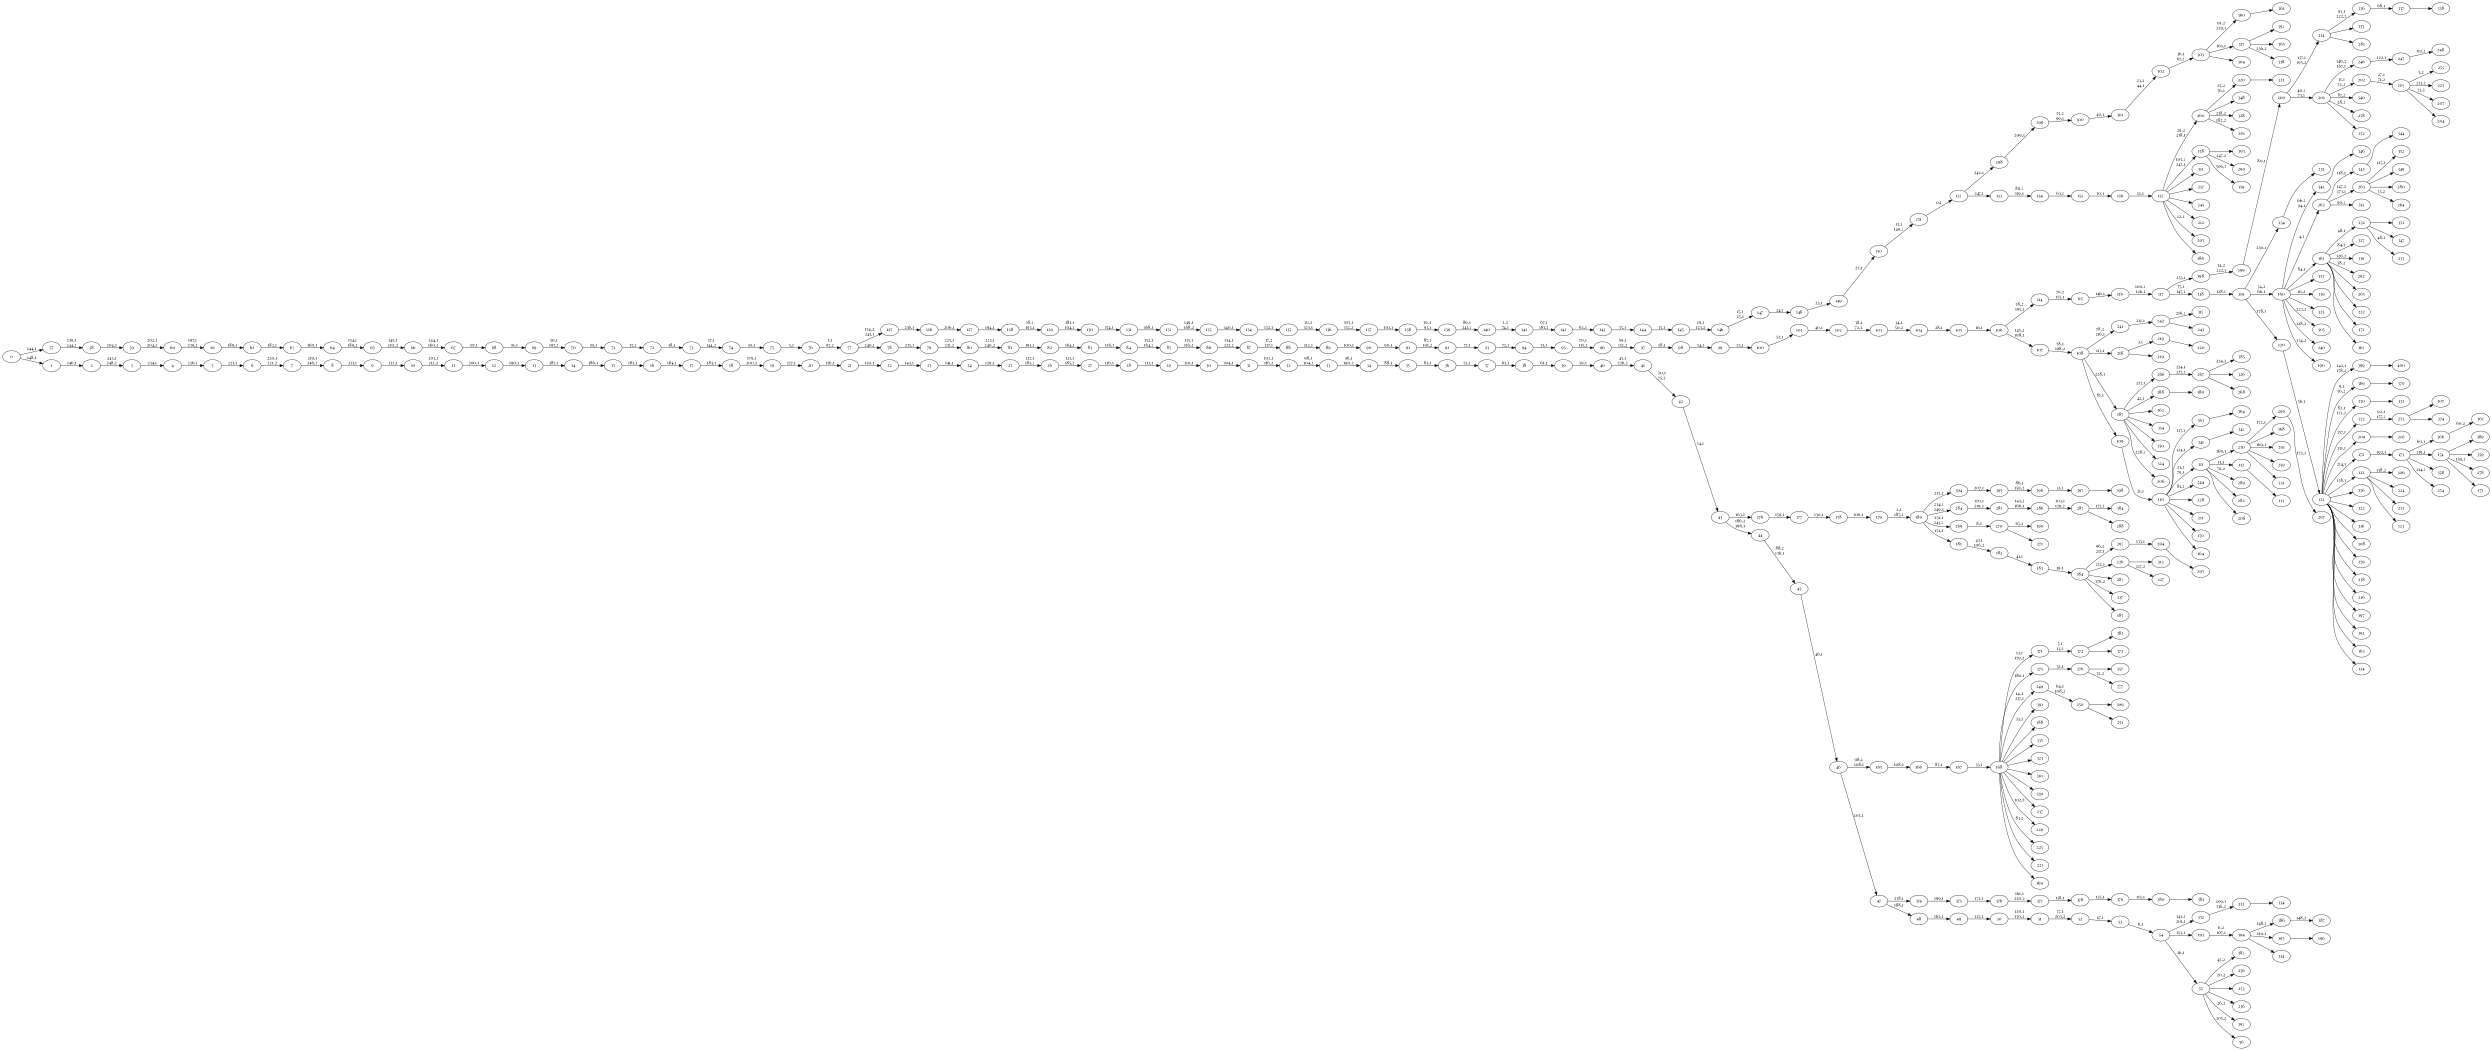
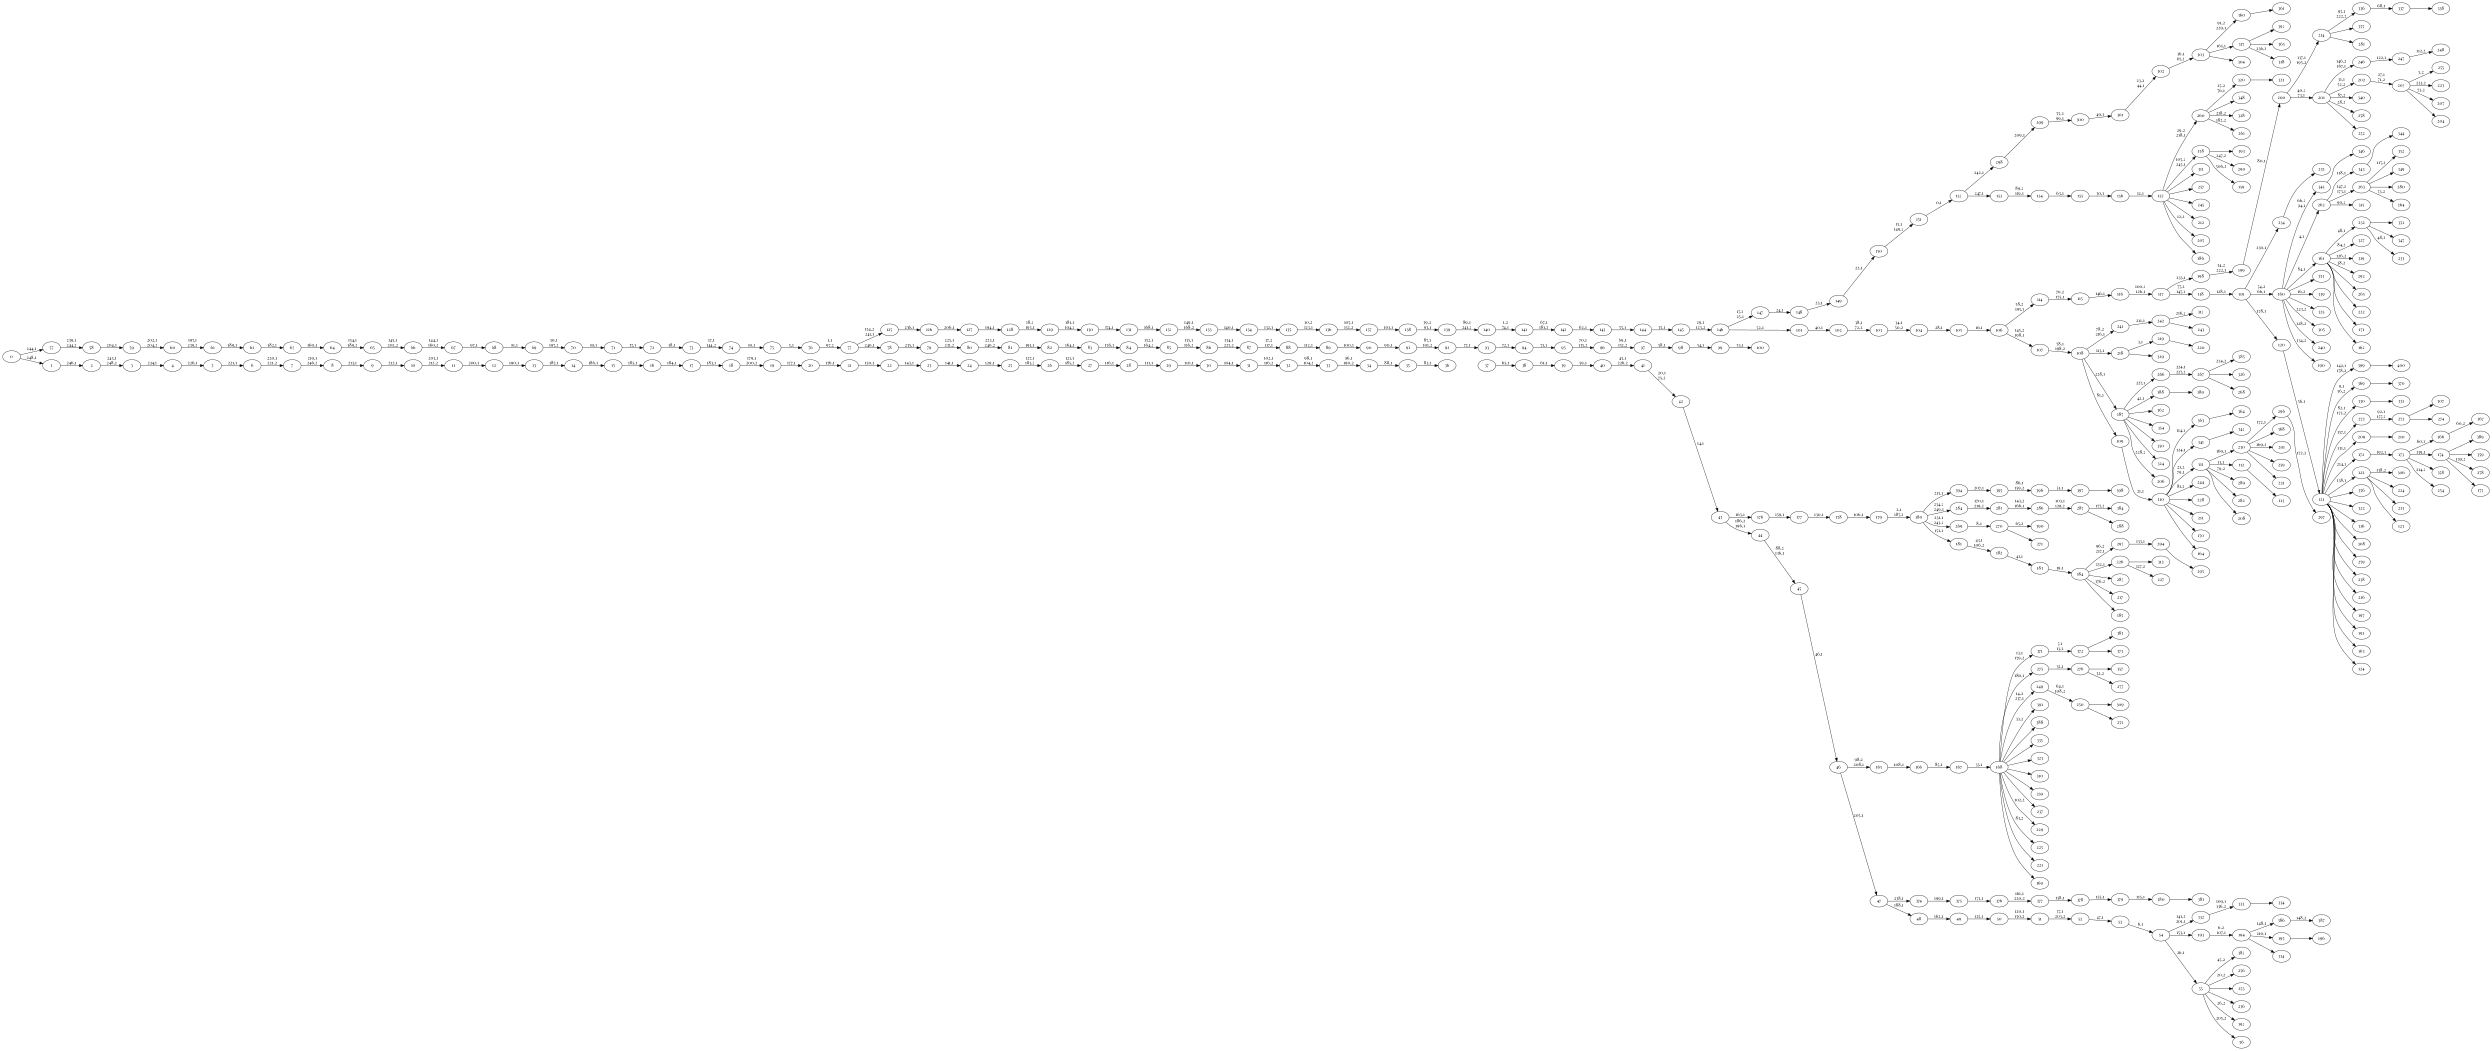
edge "100" -> "101": now "146" -> "101"
edge "36" -> "37": removed, label "75,1"
edge "110" -> "363": label "117,1" -> "114,1"
node "777": label "777" -> "277"
